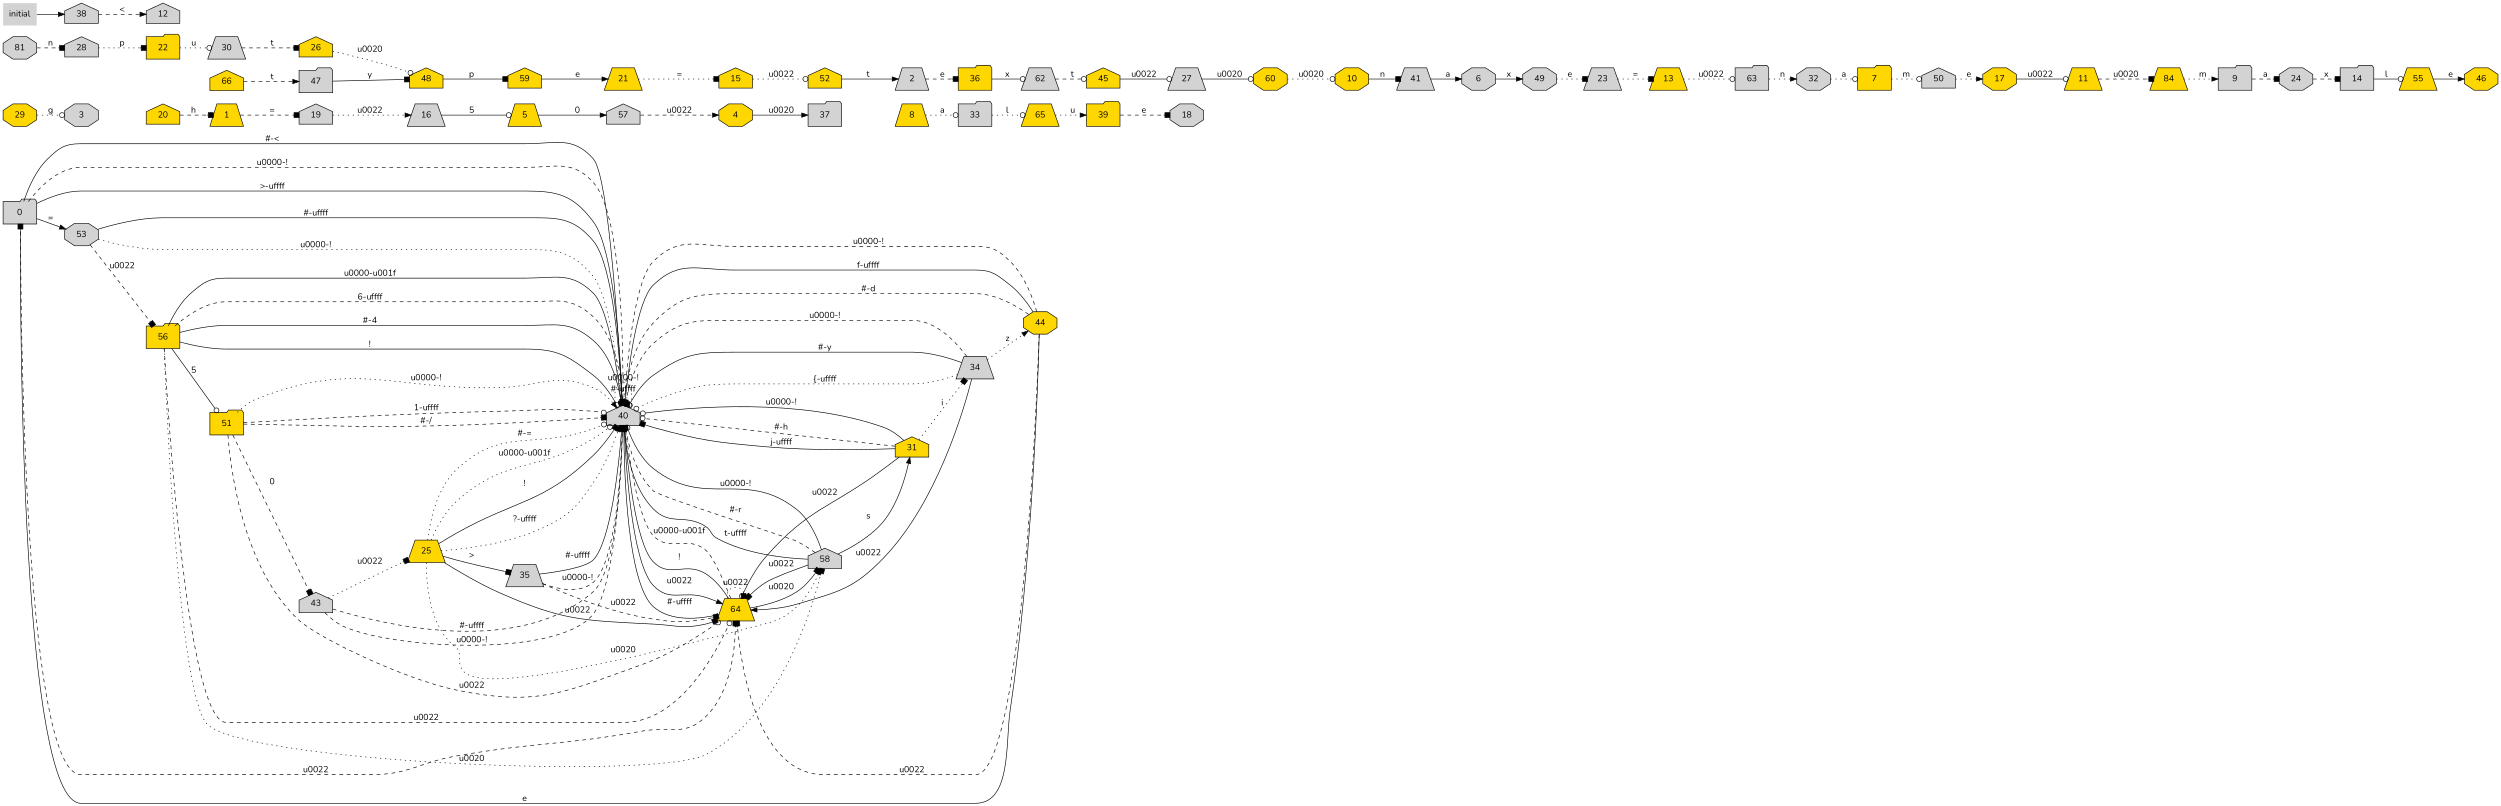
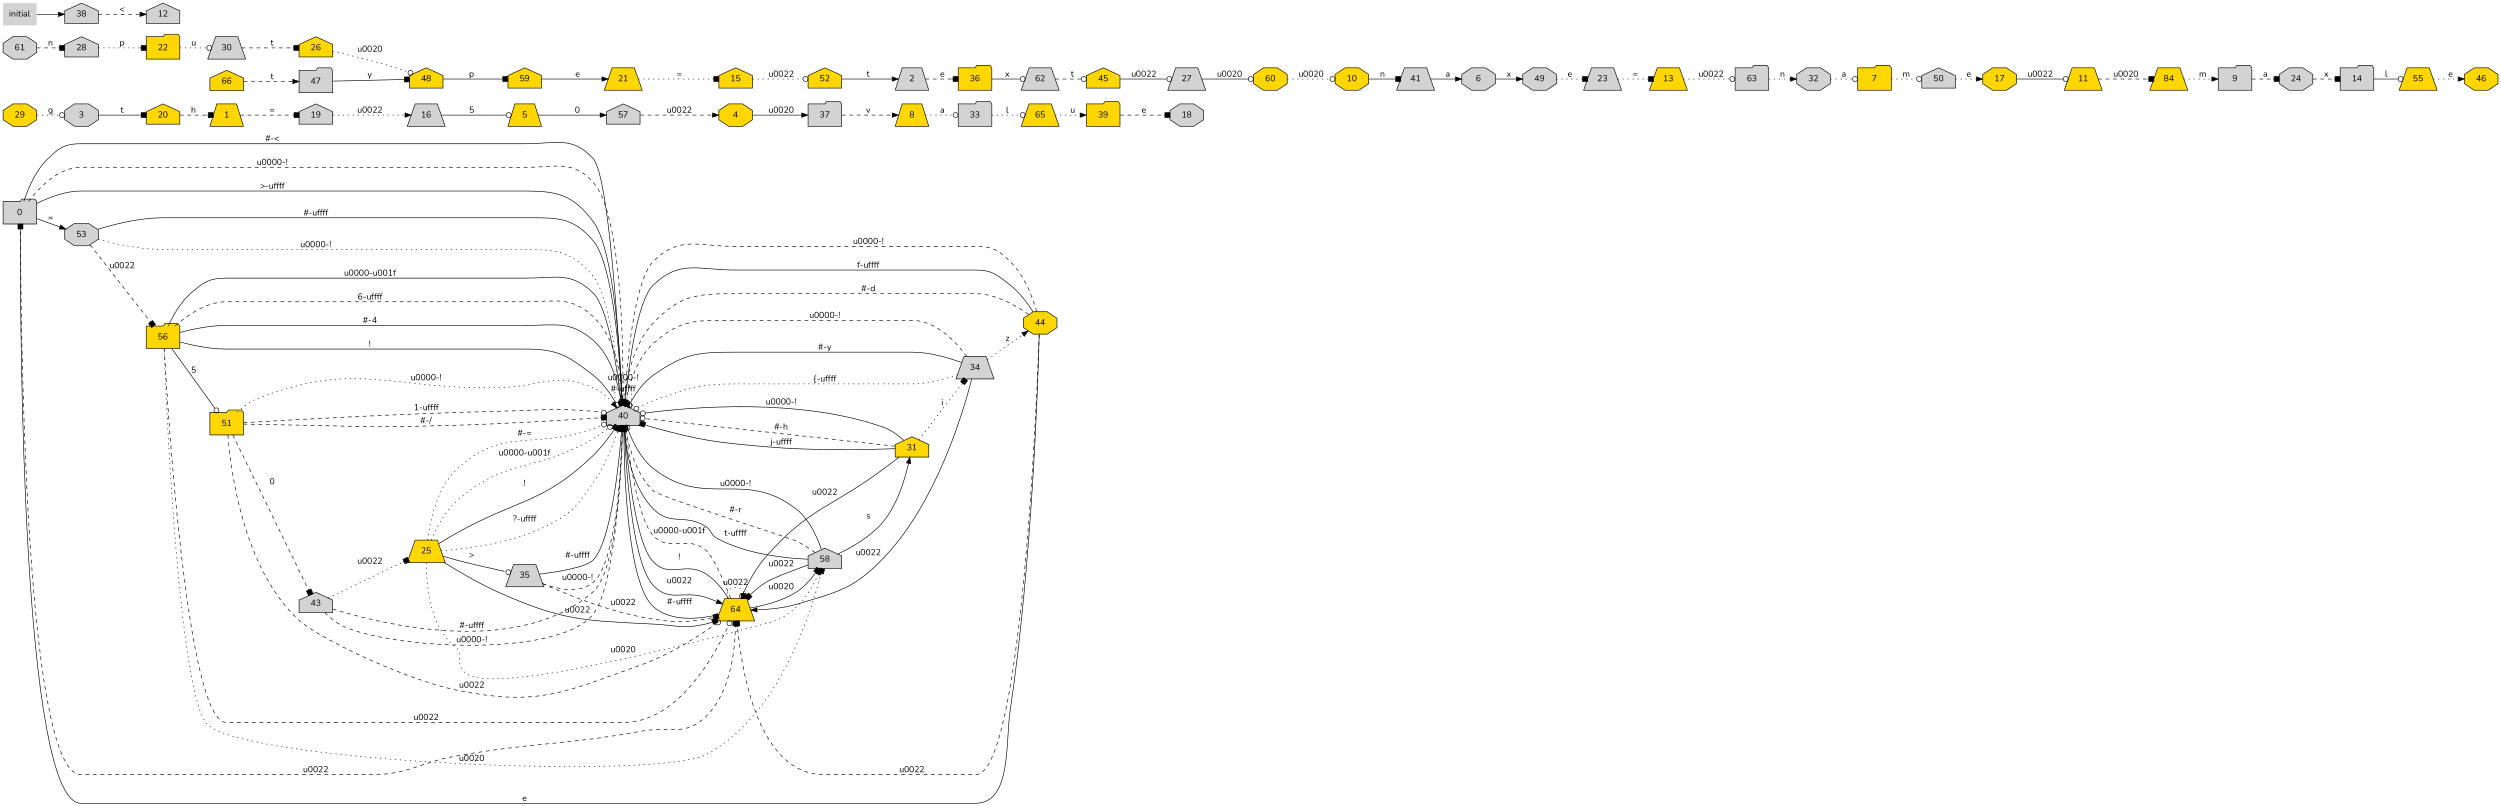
node "81": label "81" -> "61"
edge "55" -> "46": style solid -> dotted
edge "3" -> "20": added, label "t"
edge "37" -> "8": added, label "v"
edge "25" -> "35": arrowhead box -> odot
